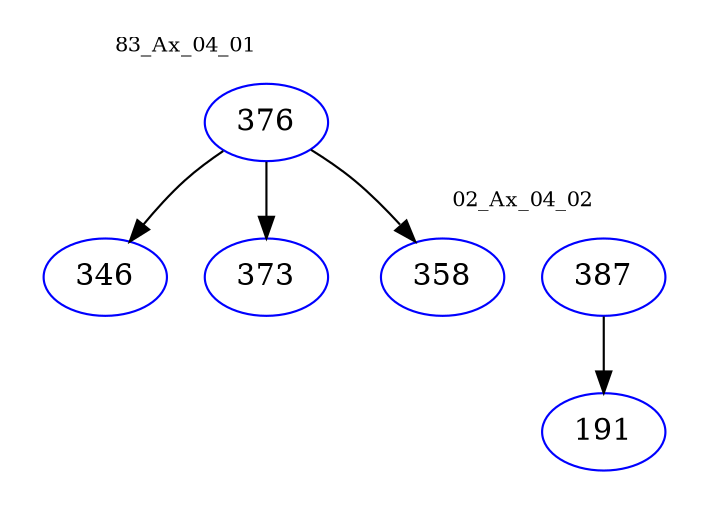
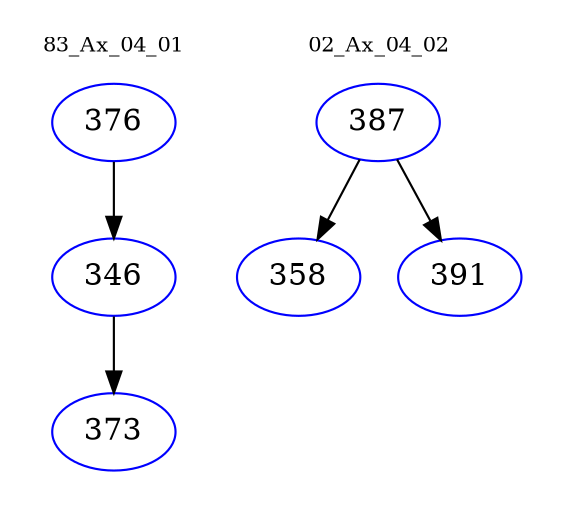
edge "376" -> "373": now "346" -> "373"
edge "376" -> "358": now "387" -> "358"
node "191": label "191" -> "391"
